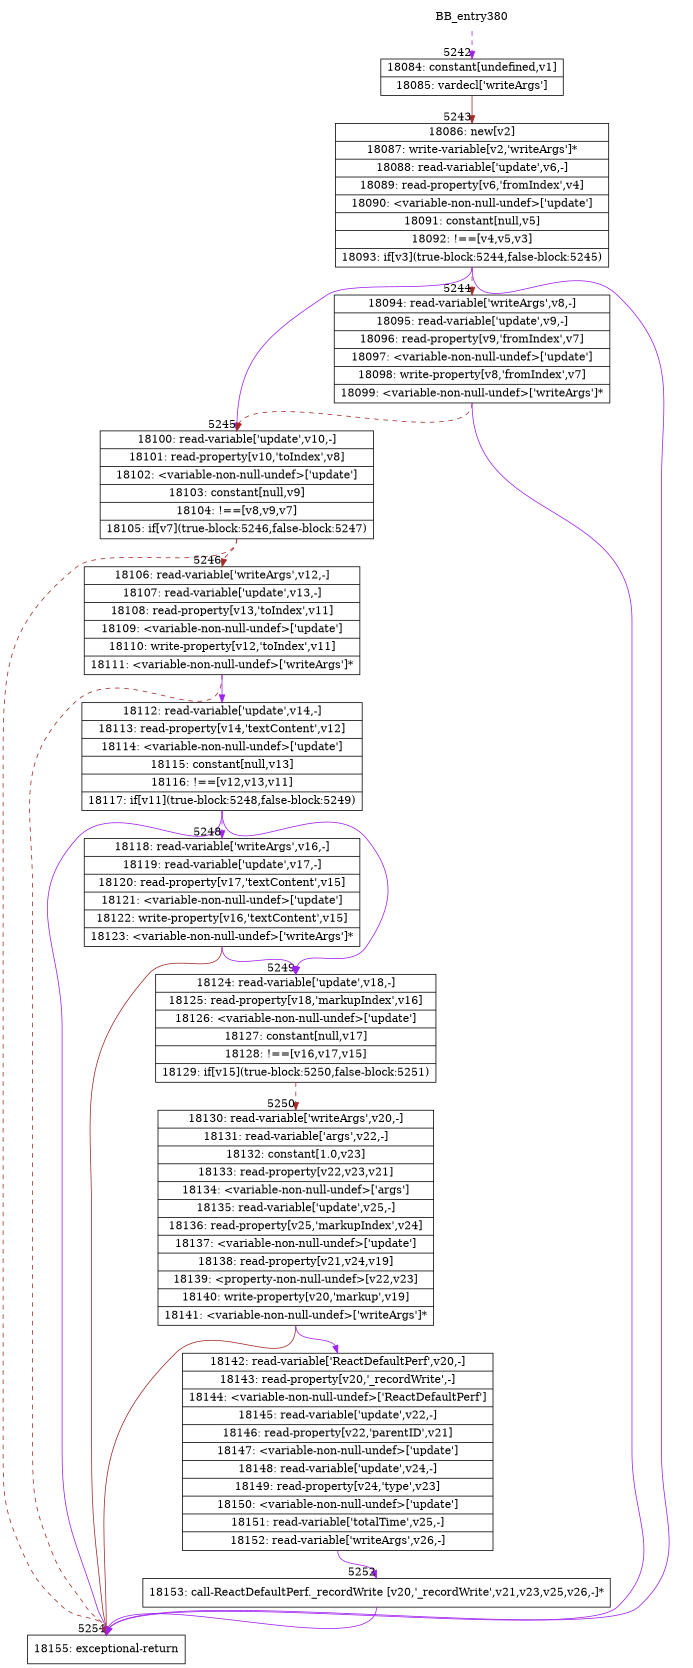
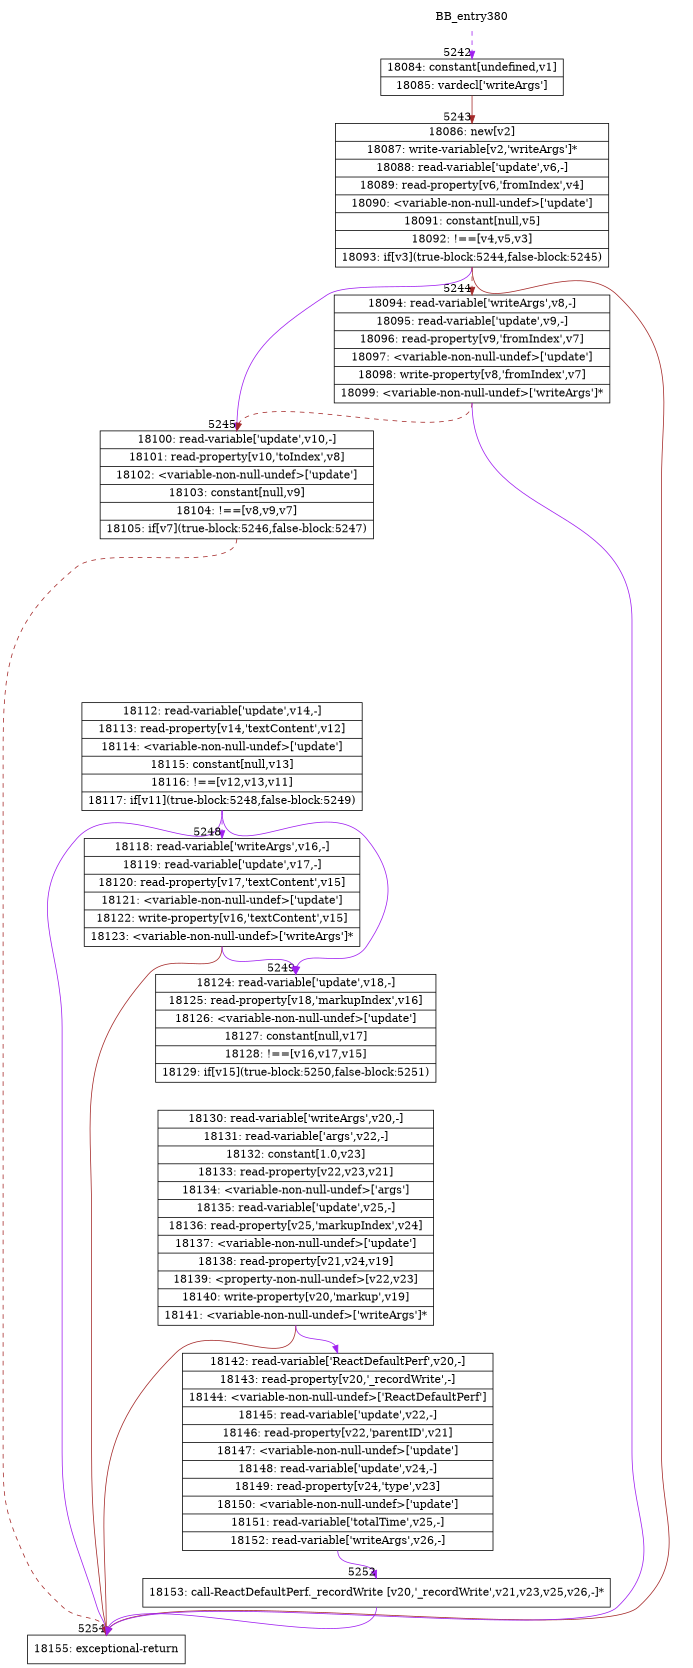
node "18106: read-variable['writeArgs',v12,-]": removed
edge "18124: read-variable['update',v18,-]" -> "18130: read-variable['writeArgs',v20,-]": removed
edge "18086: new[v2]" -> "18155: exceptional-return": color purple -> brown
